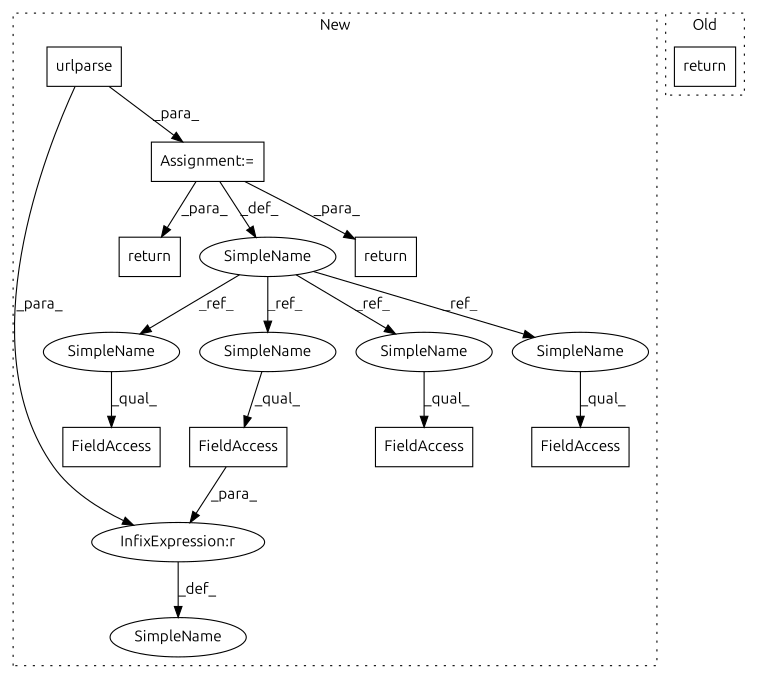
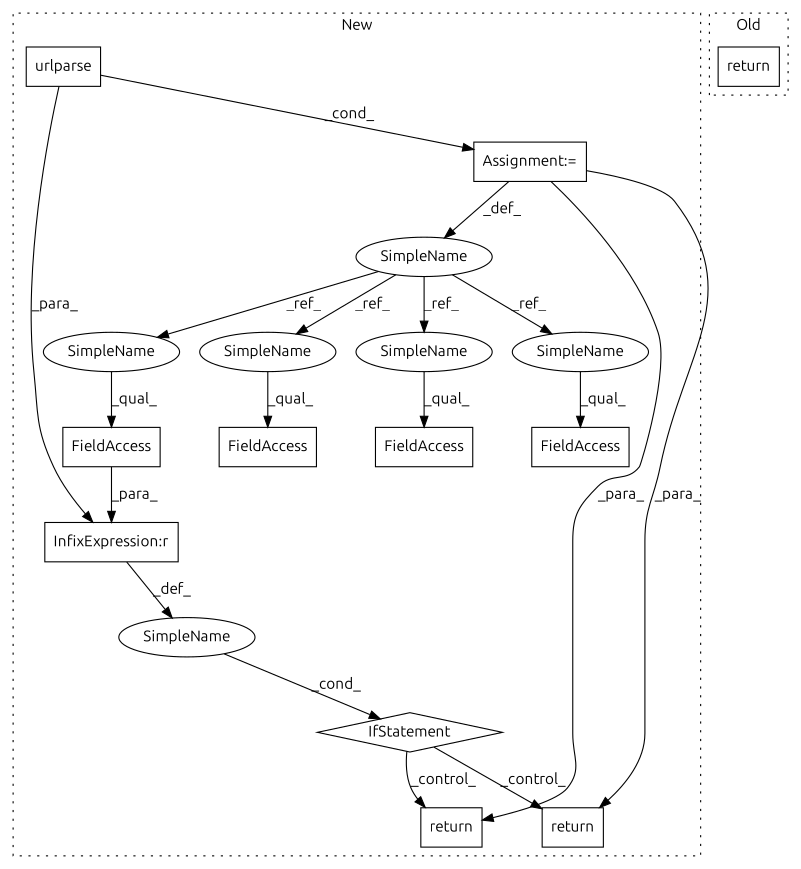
edge "urlparse" -> "Assignment:=": label "_para_" -> "_cond_"
node "InfixExpression:r": shape ellipse -> box
node "IfStatement": added
